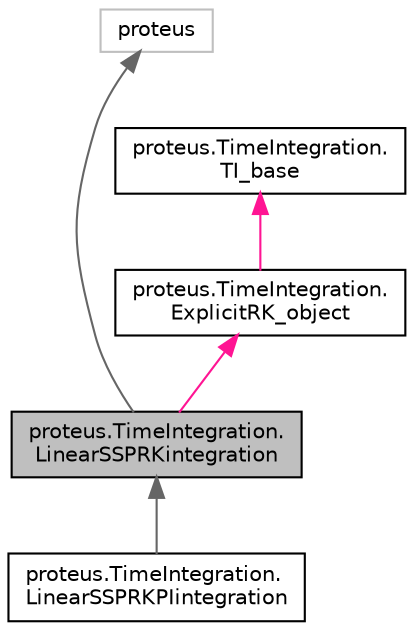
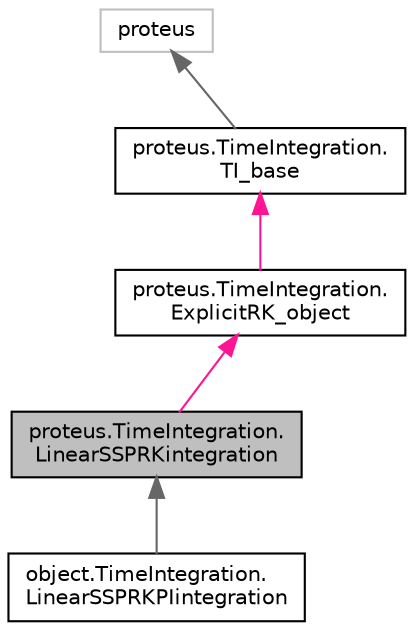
edge "proteus.TimeIntegration. LinearSSPRKintegration" -> "proteus": now "proteus.TimeIntegration. TI_base" -> "proteus"
node "proteus.TimeIntegration. LinearSSPRKPIintegration": label "proteus.TimeIntegration. LinearSSPRKPIintegration" -> "object.TimeIntegration. LinearSSPRKPIintegration"
